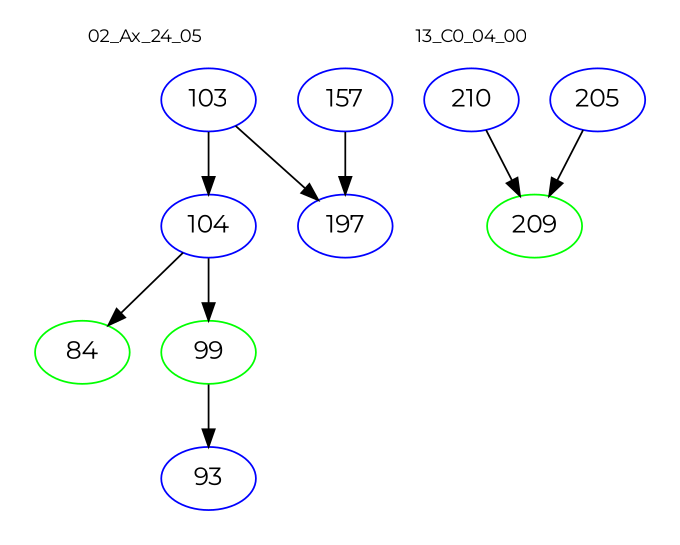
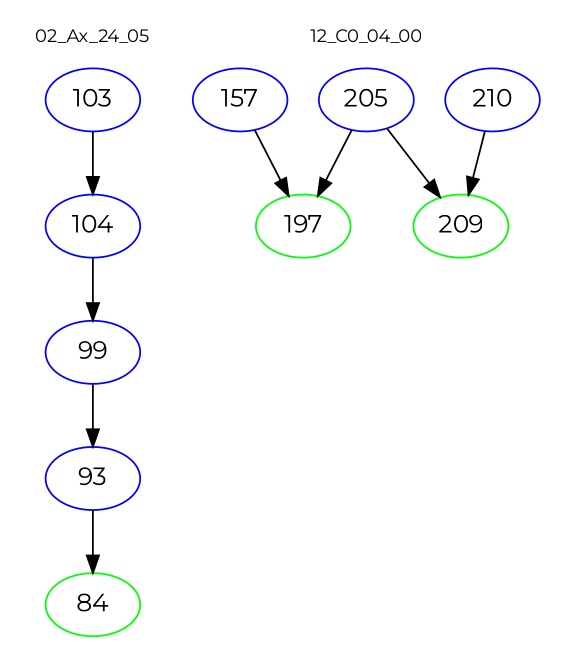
cluster "13_C0_04_00": label "13_C0_04_00" -> "12_C0_04_00"
edge "103" -> "197": now "205" -> "197"
node "197": color blue -> green
edge "104" -> "84": now "93" -> "84"
node "99": color green -> blue
